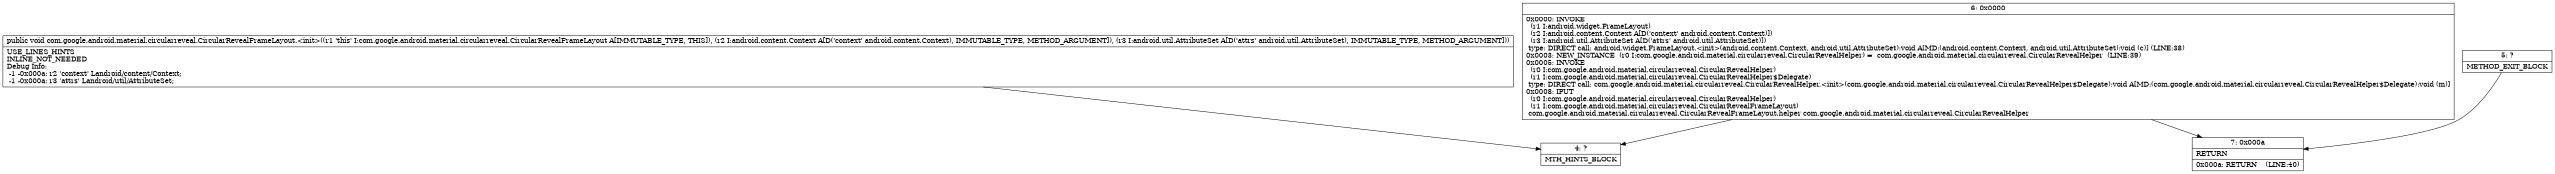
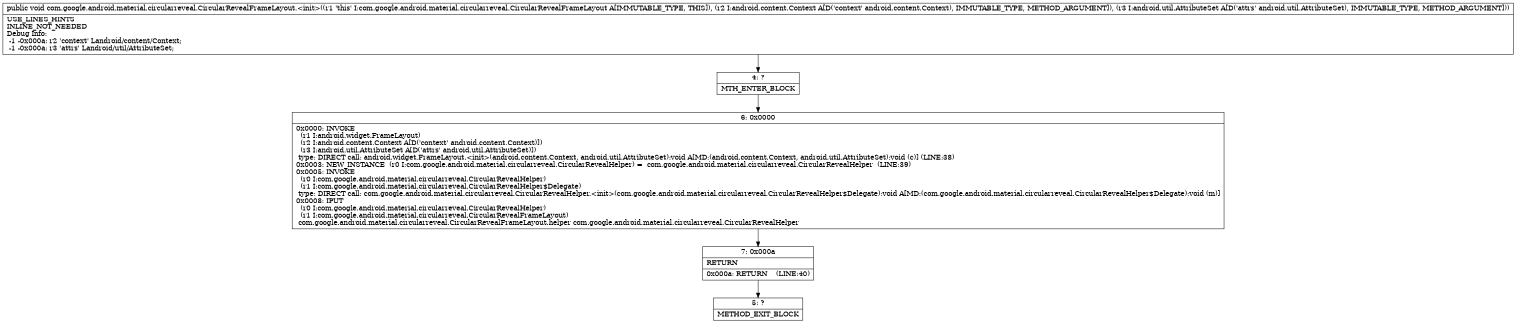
edge "6: 0x0000" -> "4: ?": reversed
edge "5: ?" -> "7: 0x000a": reversed
node "4: ?": text "MTH_HINTS_BLOCK" -> "MTH_ENTER_BLOCK"
